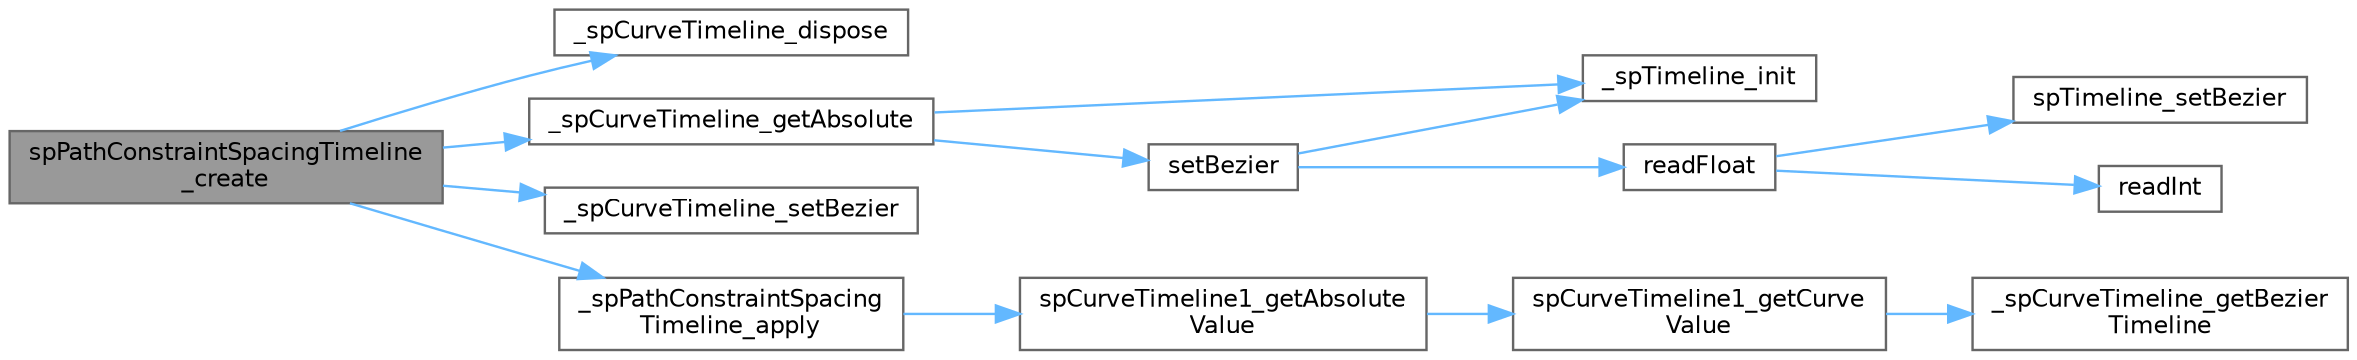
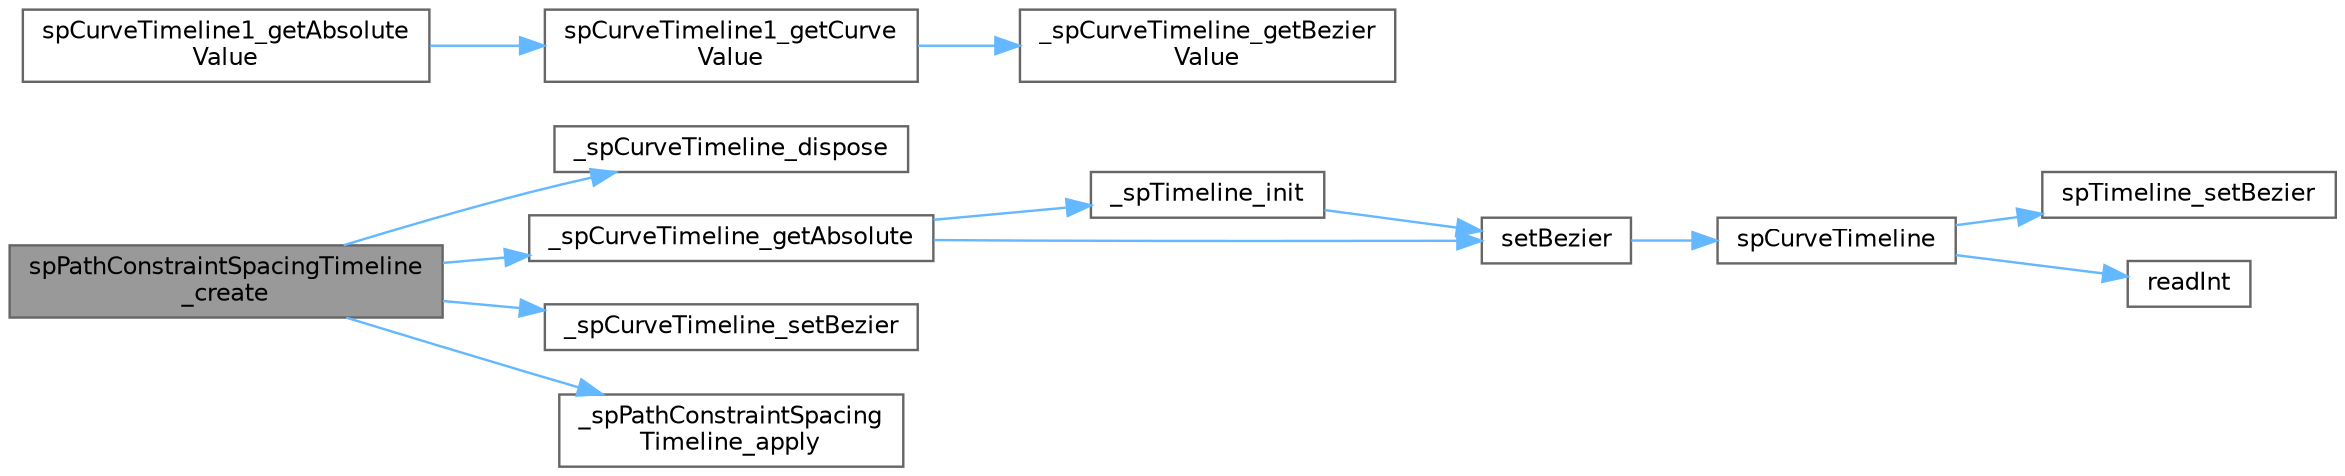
edge "setBezier" -> "_spTimeline_init": reversed
node "readFloat": label "readFloat" -> "spCurveTimeline"
edge "_spPathConstraintSpacing Timeline_apply" -> "spCurveTimeline1_getAbsolute Value": removed
node "_spCurveTimeline_getBezier Timeline": label "_spCurveTimeline_getBezier Timeline" -> "_spCurveTimeline_getBezier Value"
